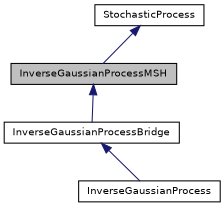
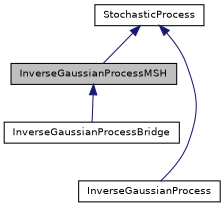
edge "InverseGaussianProcess" -> "InverseGaussianProcessBridge": now "InverseGaussianProcess" -> "StochasticProcess"
